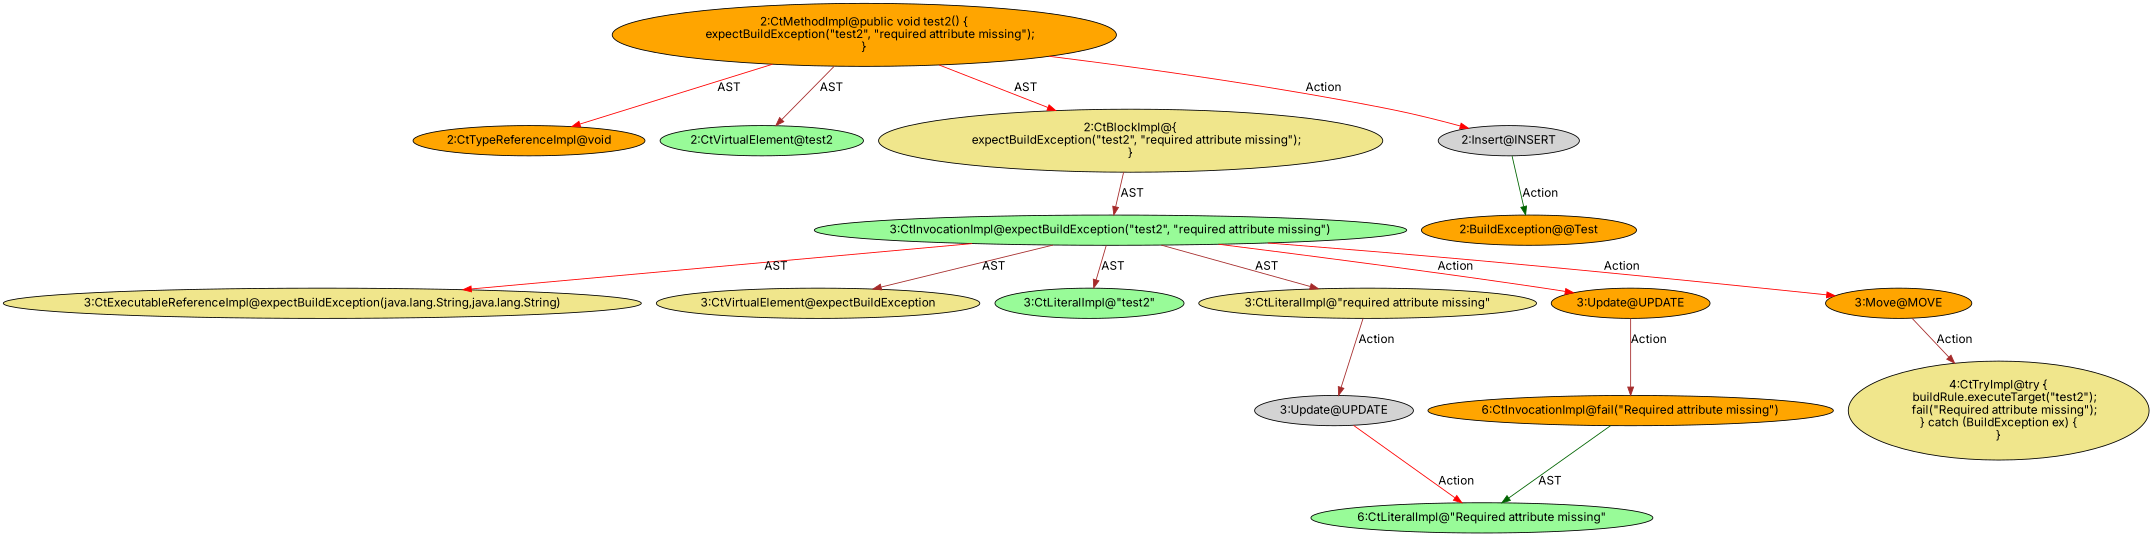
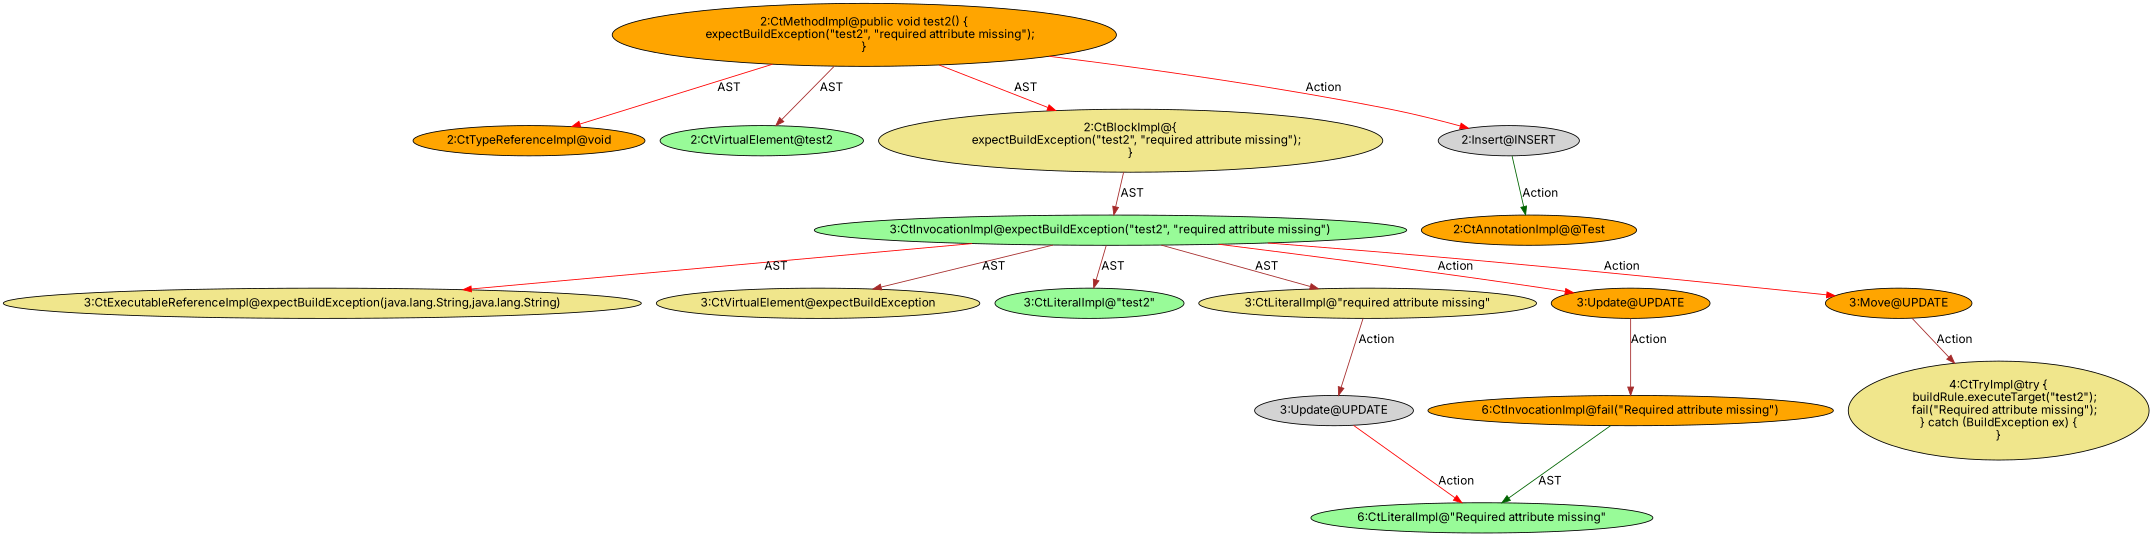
node "2:BuildException@@Test": label "2:BuildException@@Test" -> "2:CtAnnotationImpl@@Test"
node "3:Move@MOVE": label "3:Move@MOVE" -> "3:Move@UPDATE"
